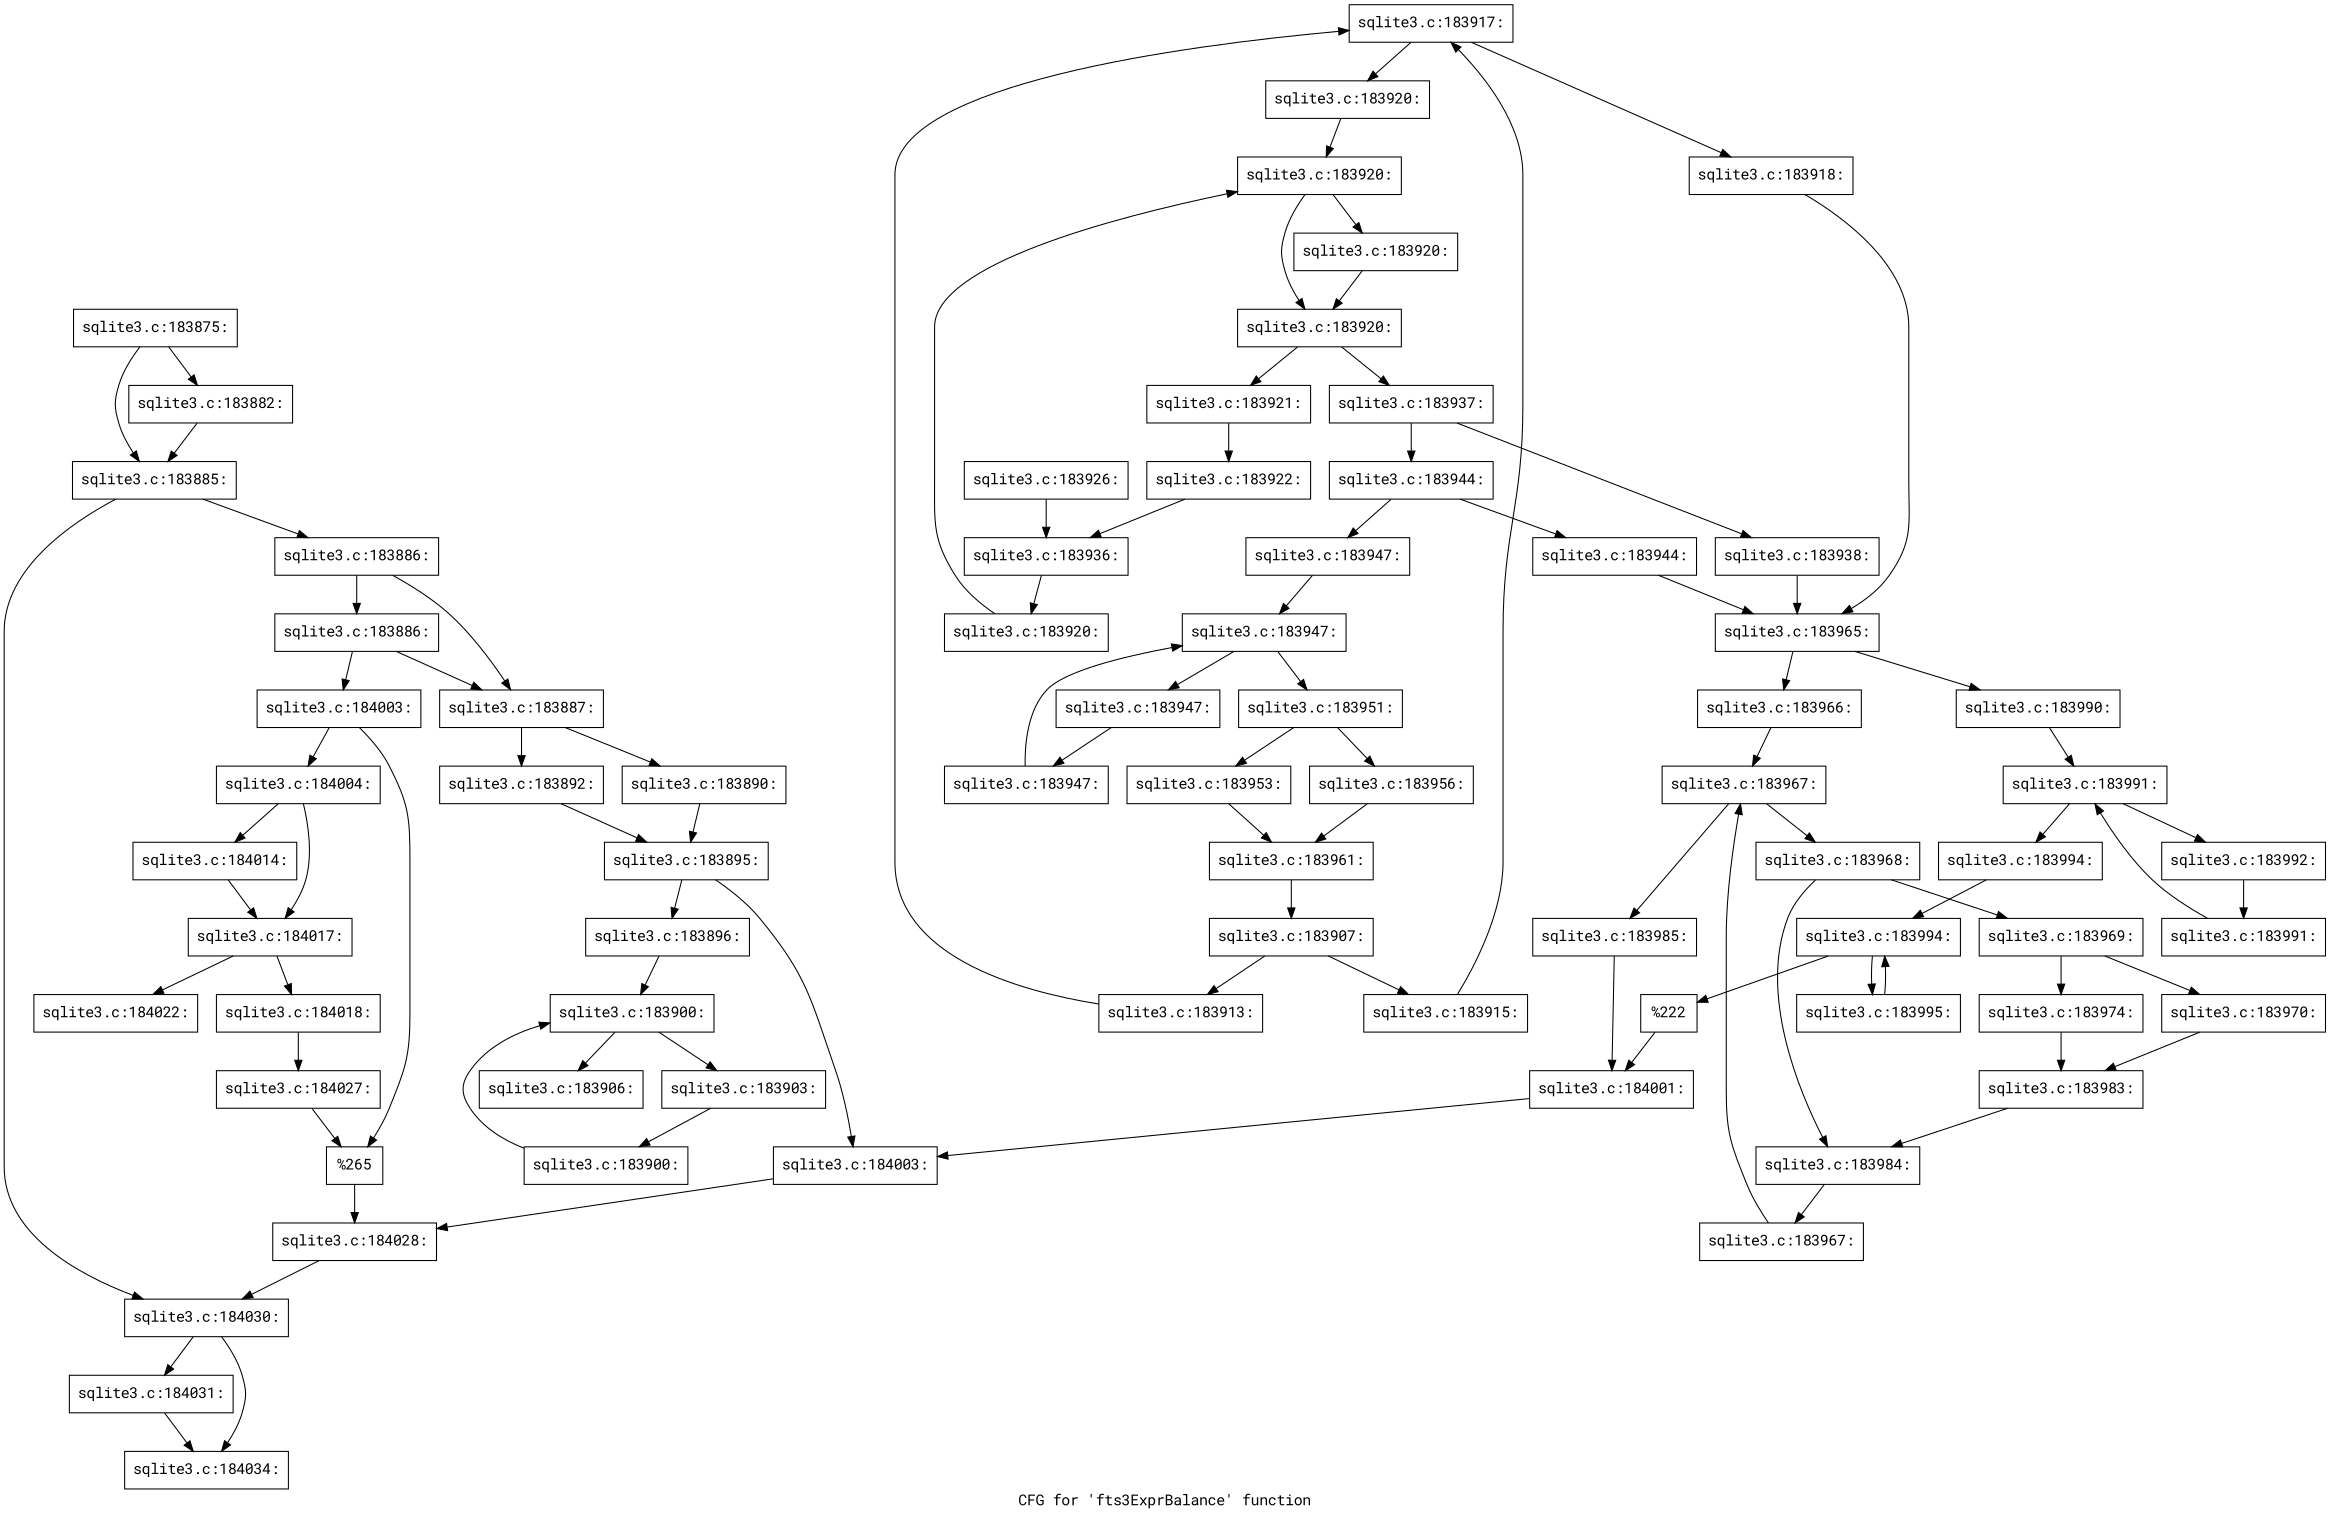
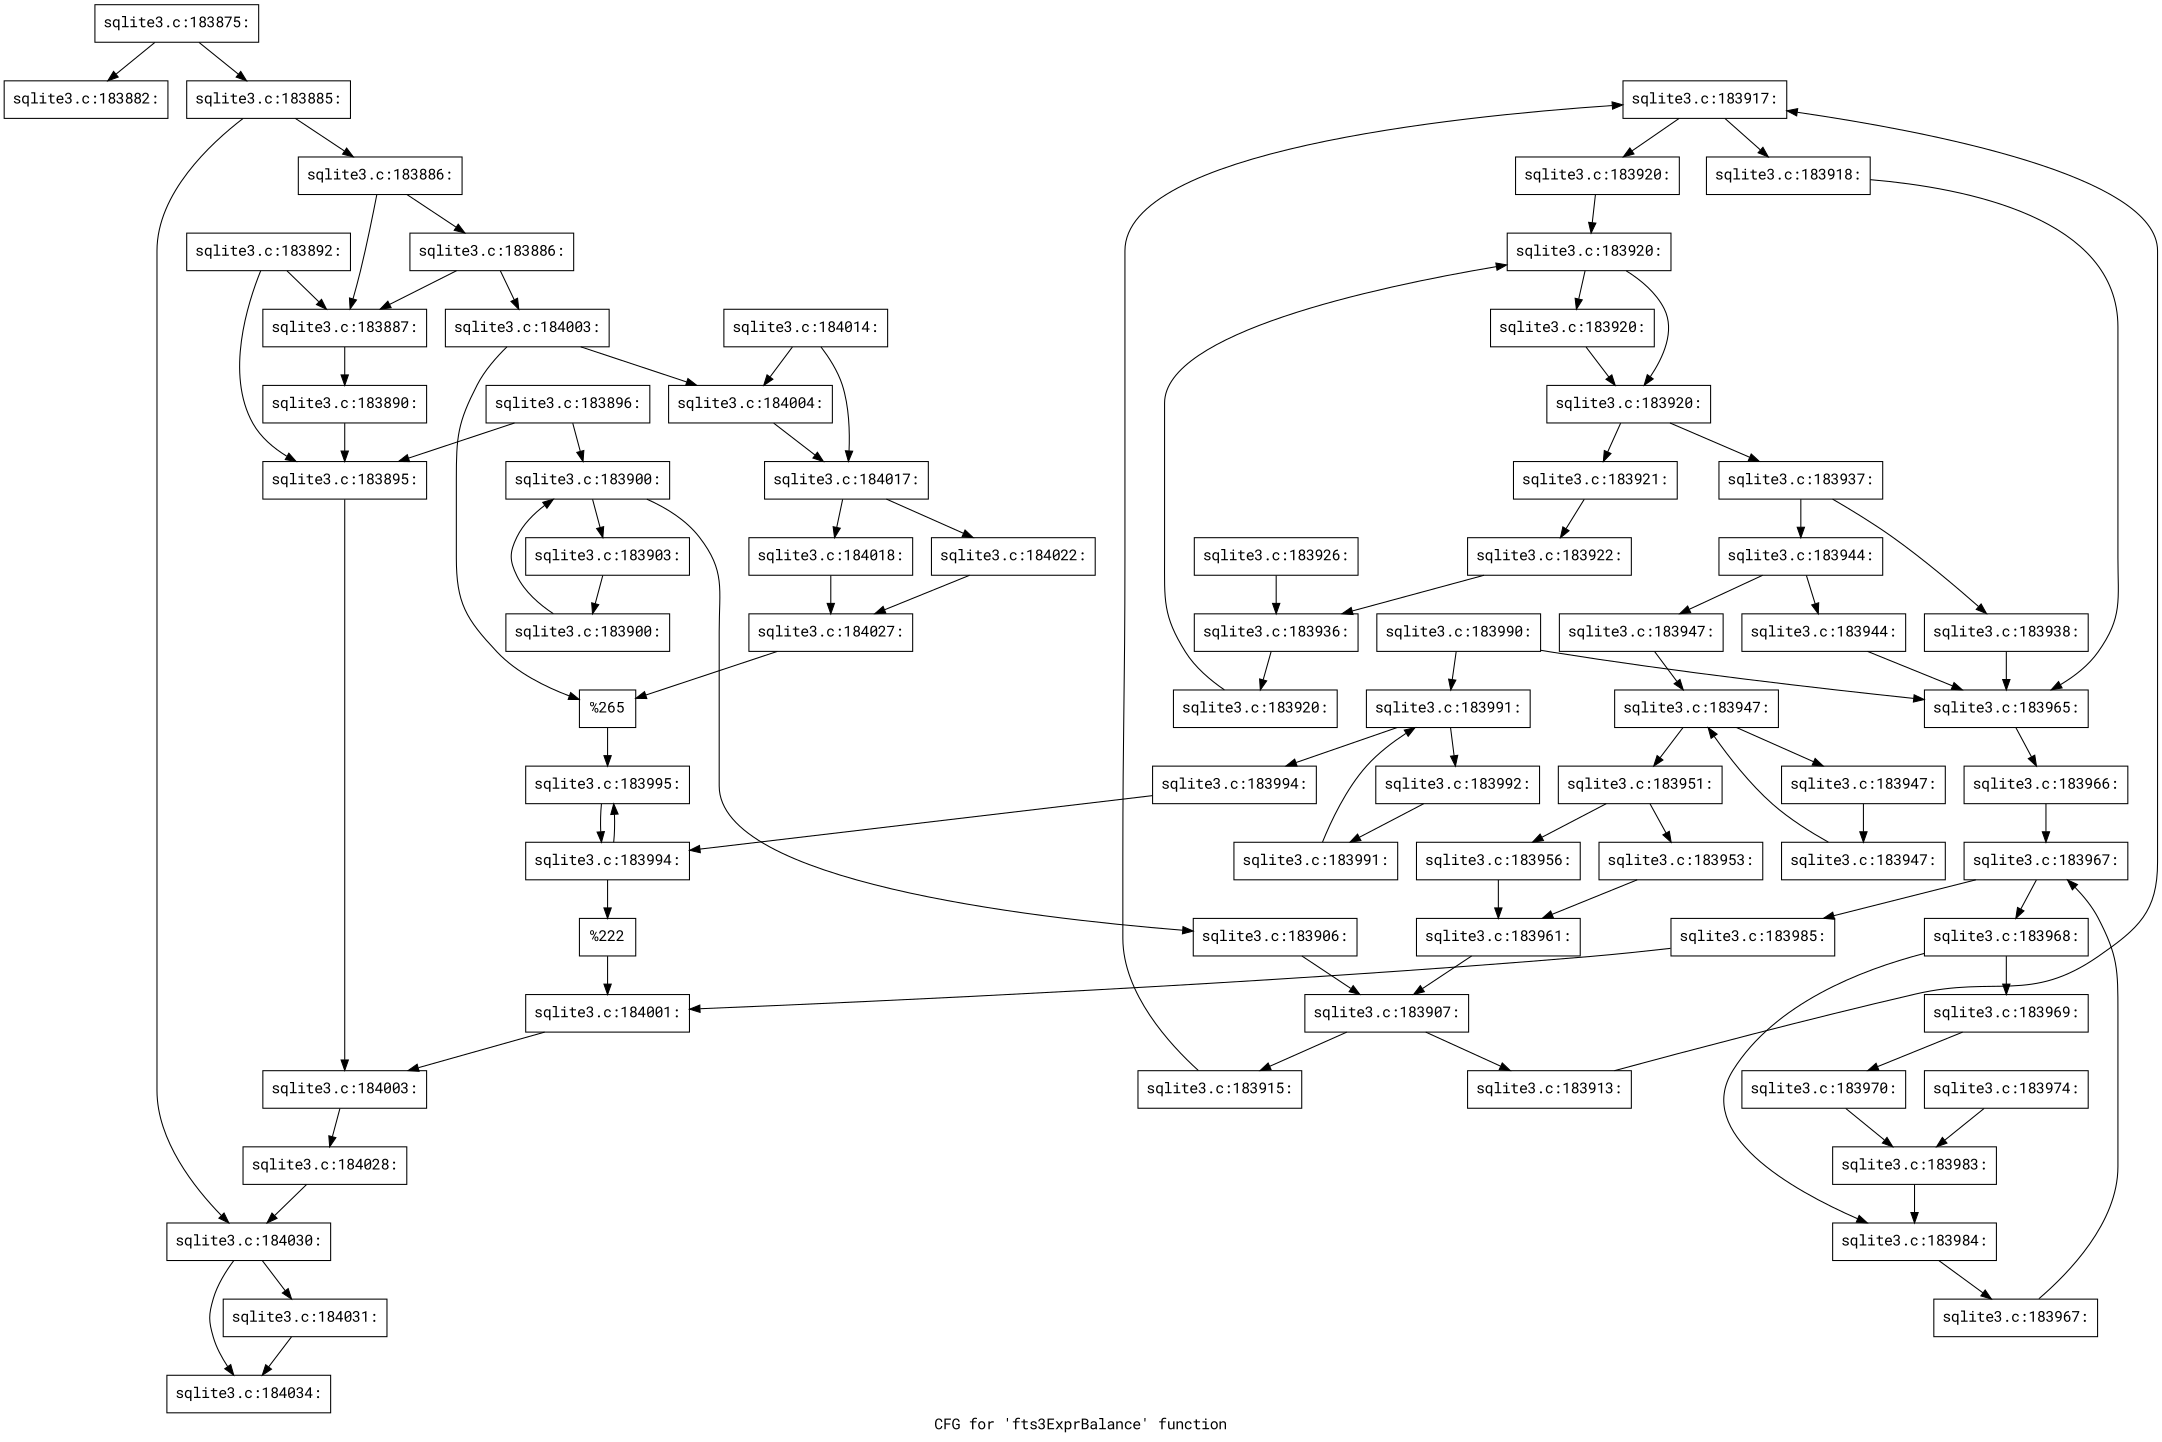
edge "sqlite3.c:183882:" -> "sqlite3.c:183885:": removed
edge "sqlite3.c:184022:" -> "sqlite3.c:184027:": added
edge "sqlite3.c:183965:" -> "sqlite3.c:183990:": reversed
edge "sqlite3.c:183887:" -> "sqlite3.c:183892:": reversed
edge "sqlite3.c:184004:" -> "sqlite3.c:184014:": reversed
edge "sqlite3.c:183895:" -> "sqlite3.c:183896:": reversed
edge "sqlite3.c:183906:" -> "sqlite3.c:183907:": added
edge "sqlite3.c:183969:" -> "sqlite3.c:183974:": removed
edge "%265" -> "sqlite3.c:184028:": now "%265" -> "sqlite3.c:183995:"
